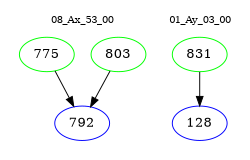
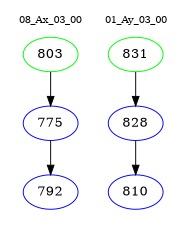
cluster "08_Ax_53_00": label "08_Ax_53_00" -> "08_Ax_03_00"
node "775": color green -> blue
edge "803" -> "792": now "803" -> "775"
node "128": label "128" -> "828"
node "810": added
